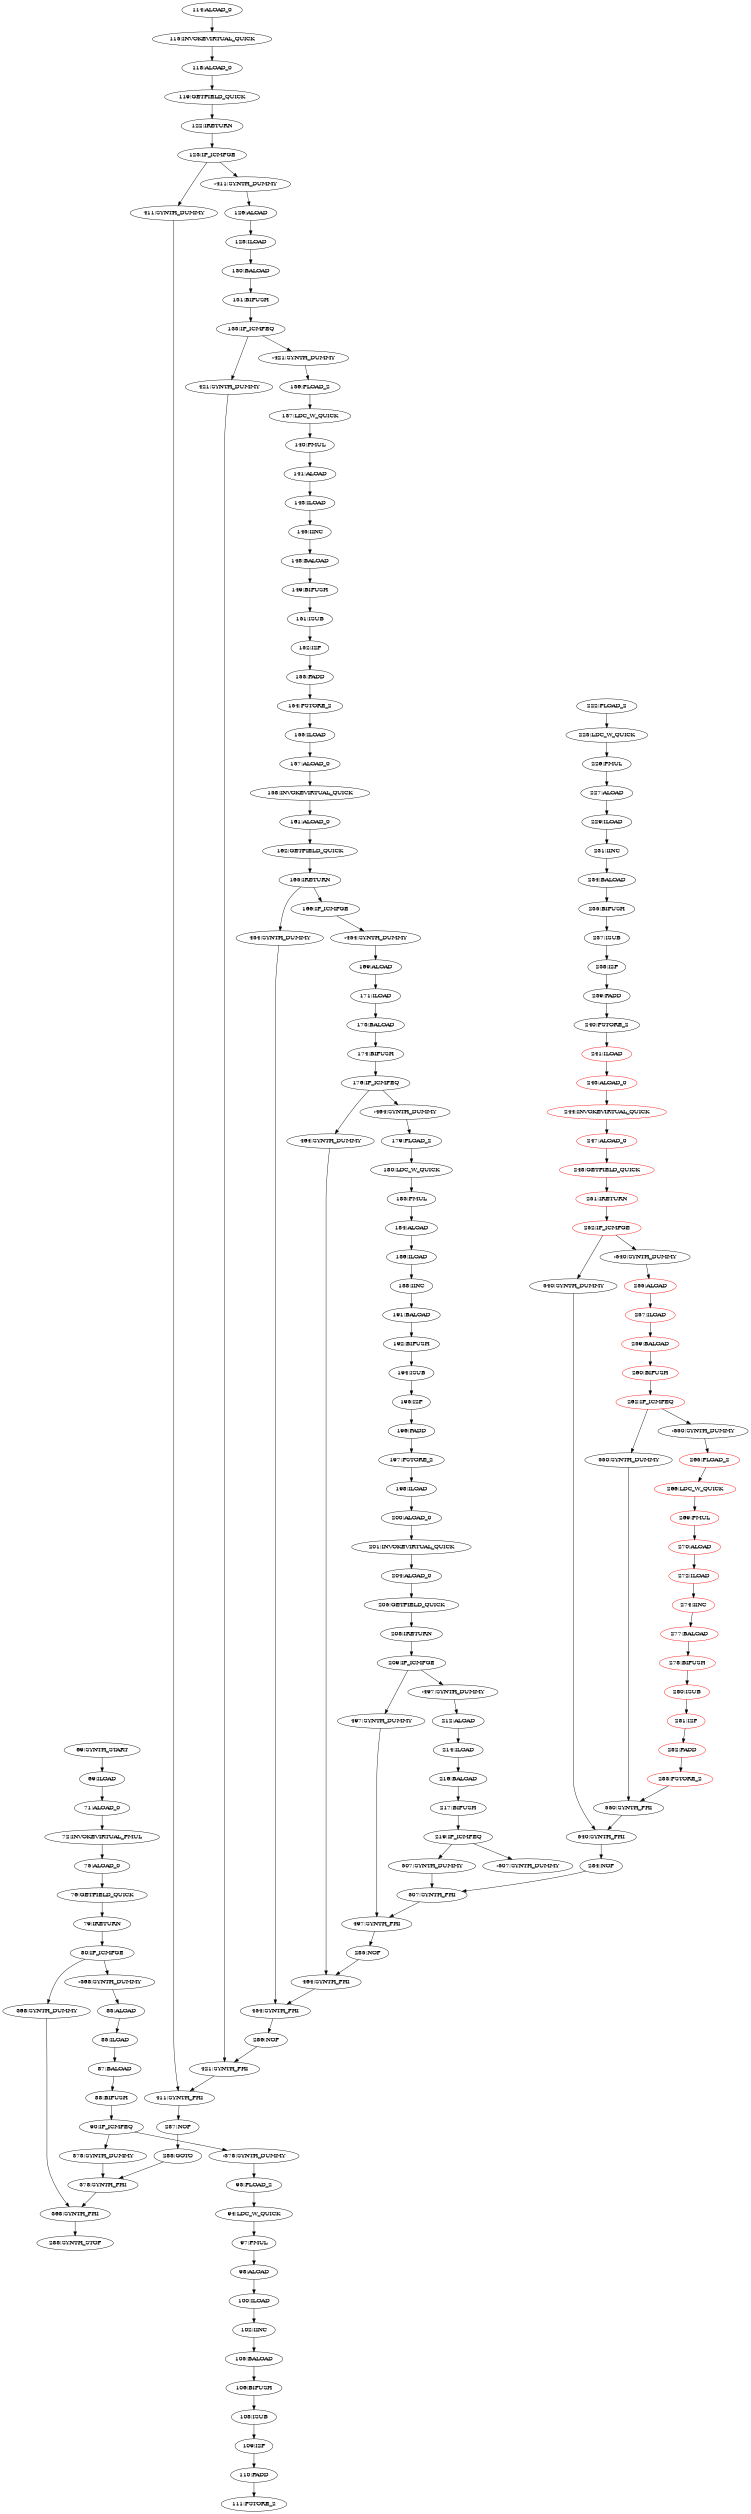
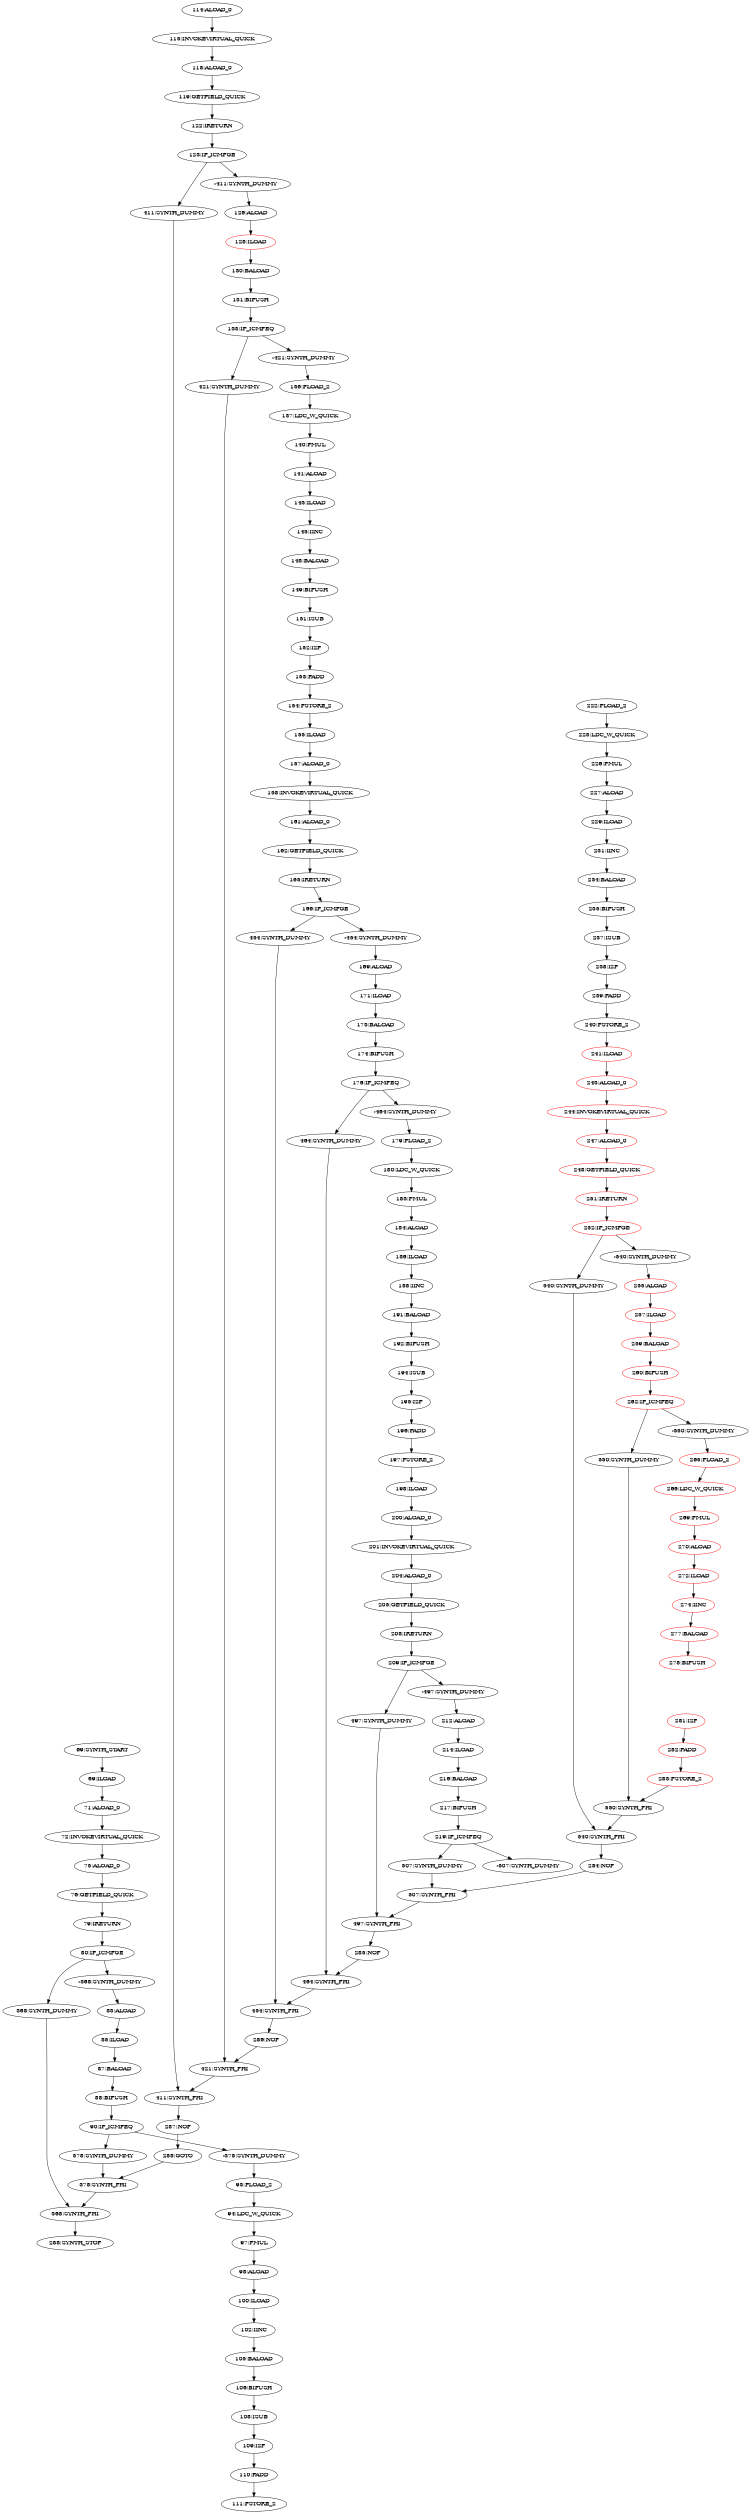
node "128:ILOAD": color black -> red
edge "165:IRETURN" -> "454:SYNTH_DUMMY": now "166:IF_ICMPGE" -> "454:SYNTH_DUMMY"
node "280:ISUB": removed
node "72:INVOKEVIRTUAL_FMUL": label "72:INVOKEVIRTUAL_FMUL" -> "72:INVOKEVIRTUAL_QUICK"
